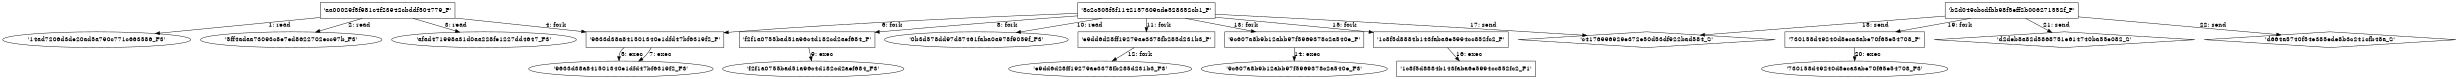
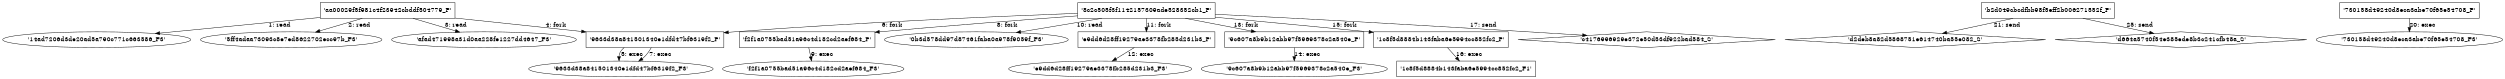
edge "'b2d049cbcdfbb98f5eff2b006271552f_P'" -> "'c4176996929e372e50d53df922bad584_S'": removed, label "18: send"
edge "'b2d049cbcdfbb98f5eff2b006271552f_P'" -> "'730158d49240d8eca3abe70f65e54708_P'": removed, label "19: fork"
edge "'b2d049cbcdfbb98f5eff2b006271552f_P'" -> "'d664a5740f54e385ede8b3c241cfb48a_S'": label "22: send" -> "25: send"
edge "'e9dd6d28ff19279ae3378fb285d231b3_P'" -> "'e9dd6d28ff19279ae3378fb285d231b3_F3'": label "12: fork" -> "12: exec"
